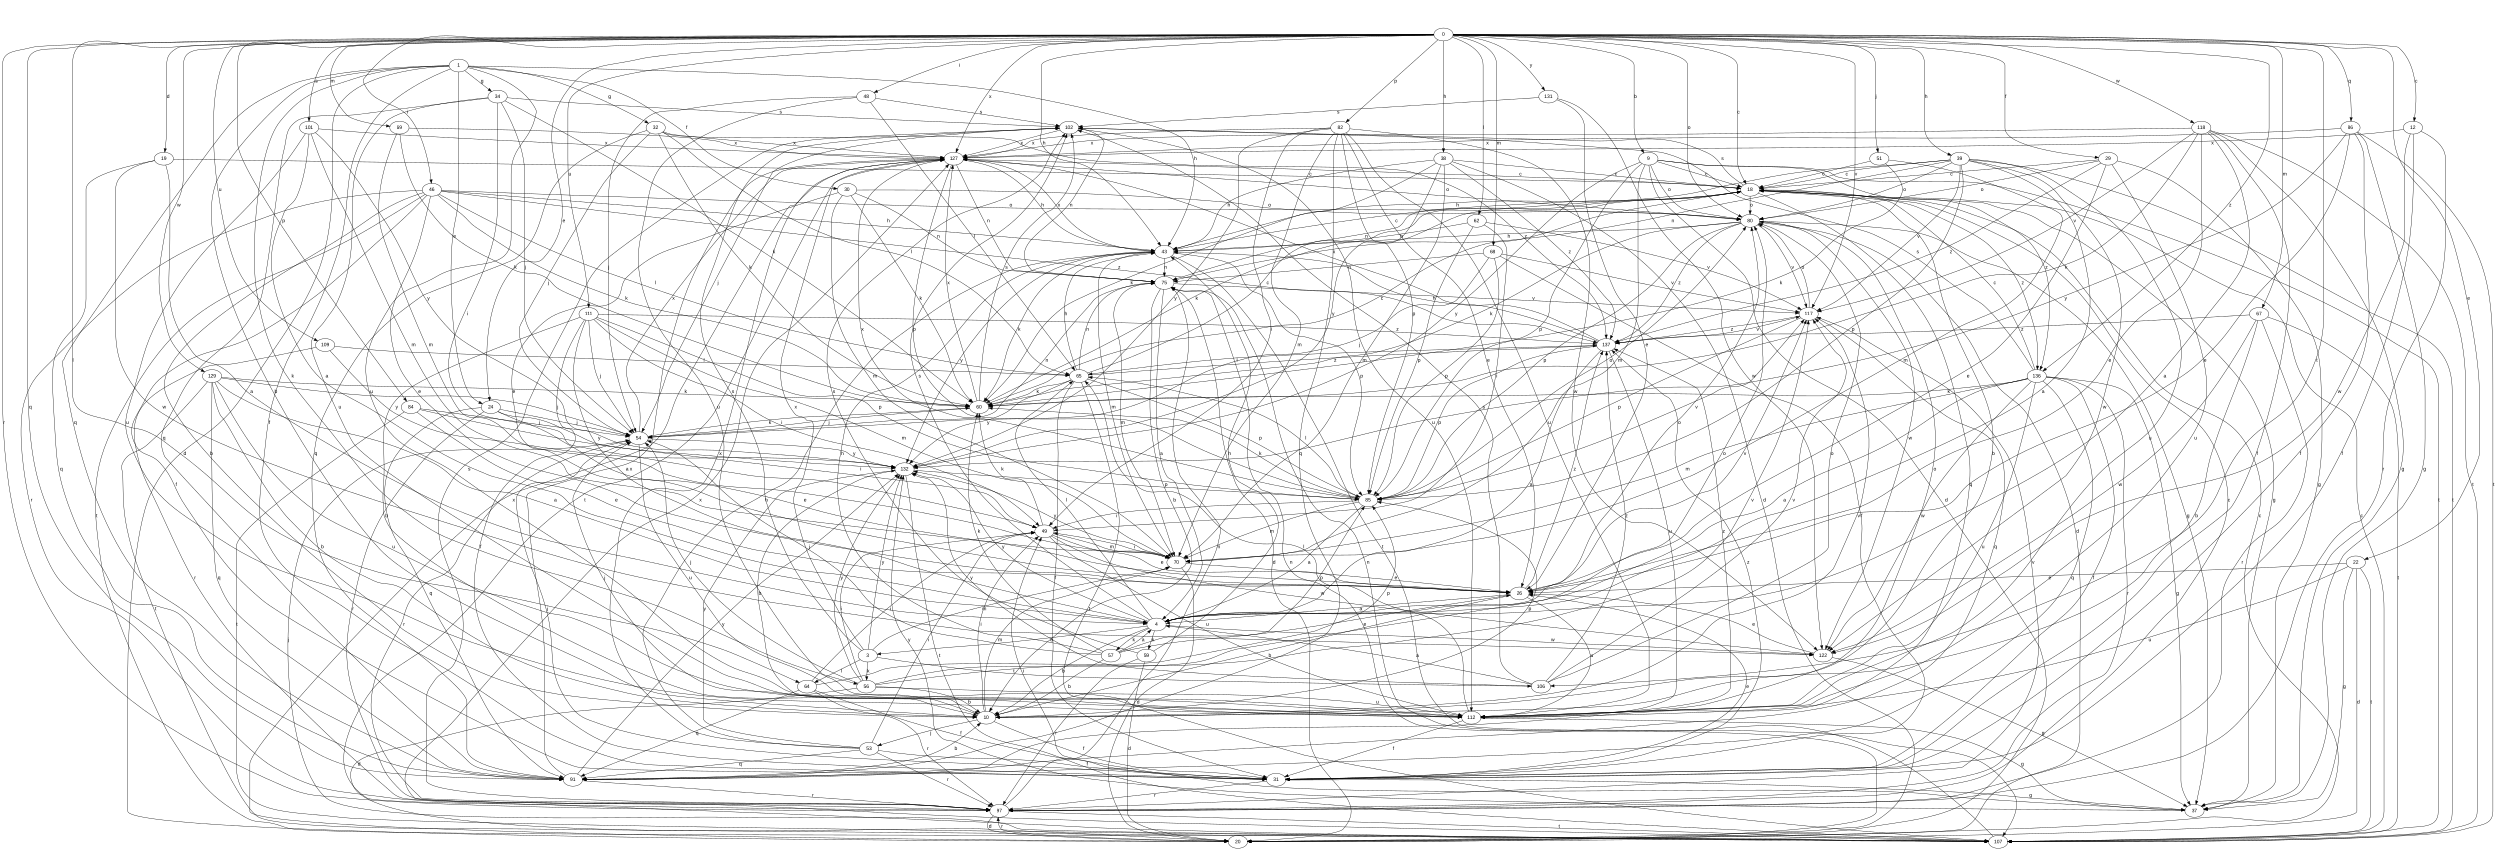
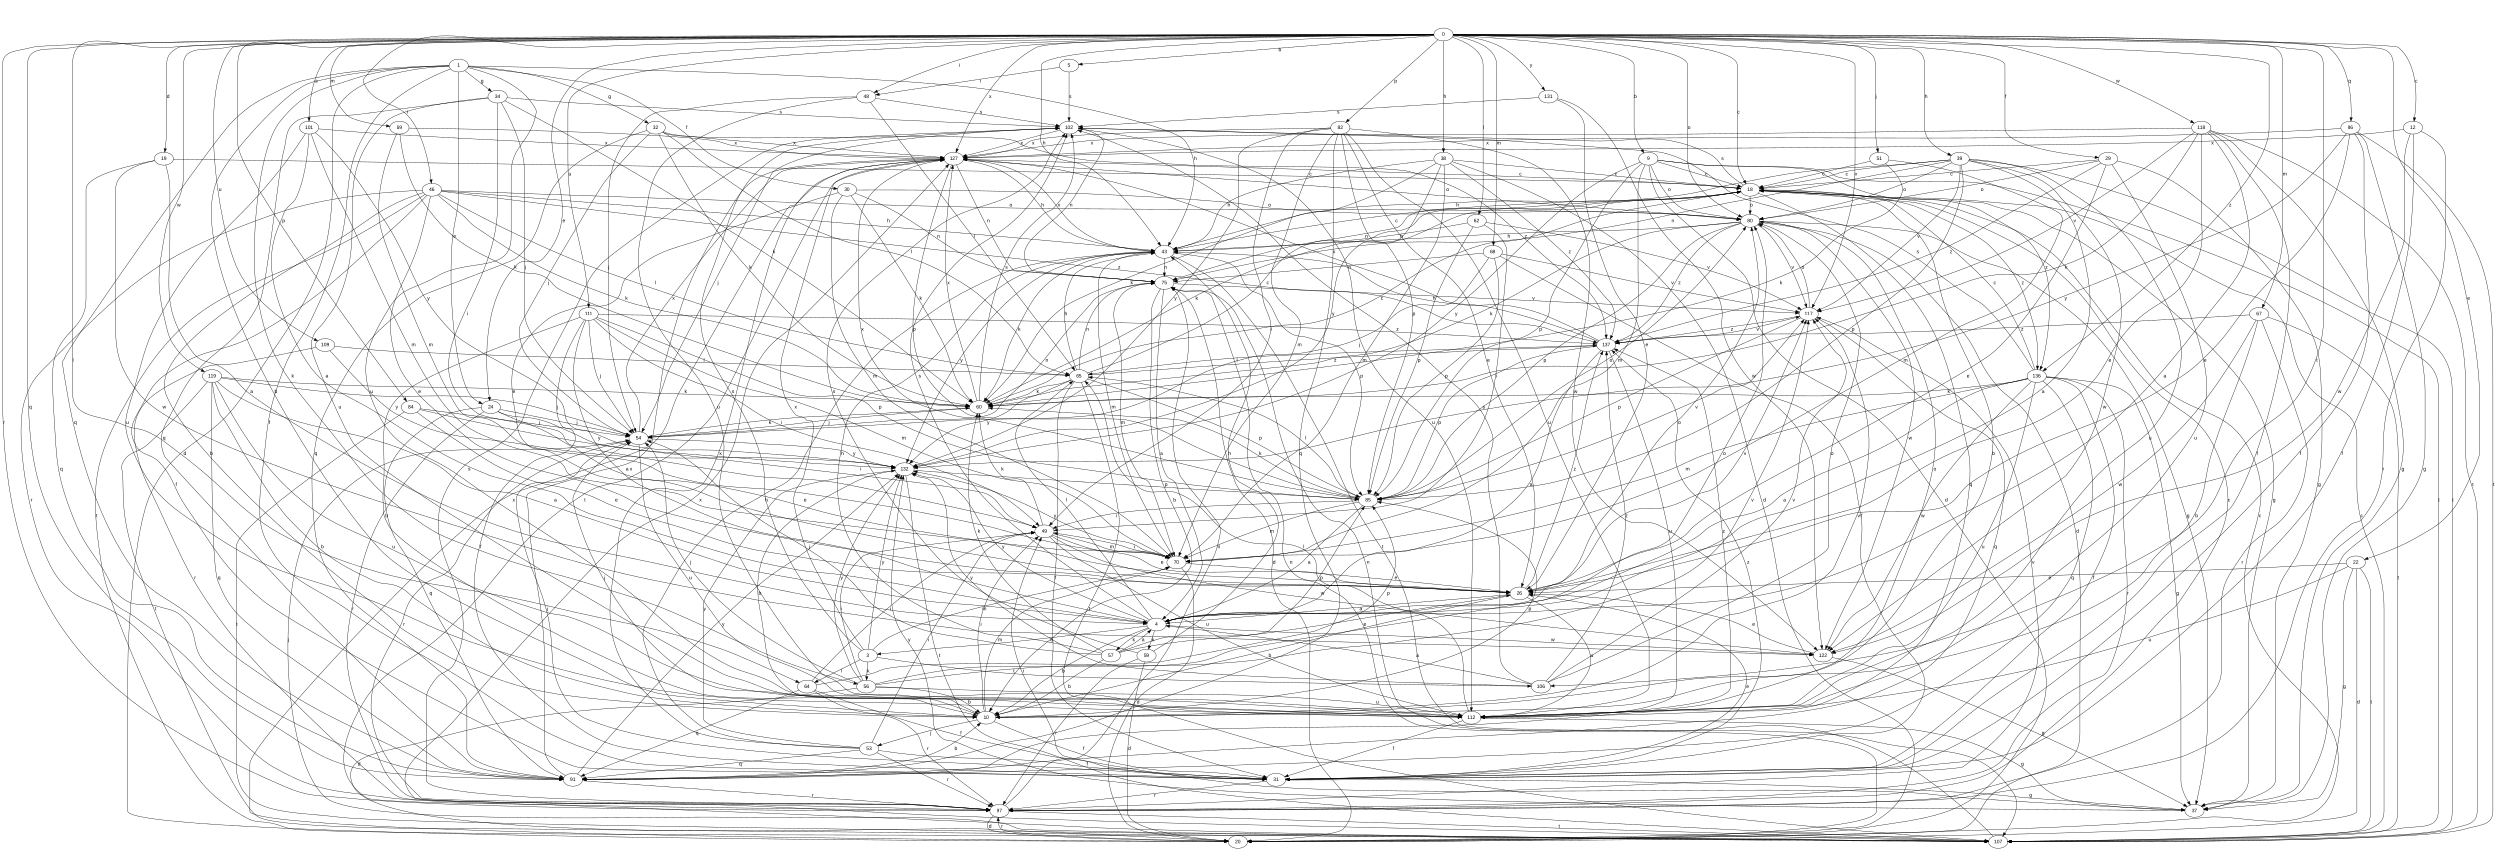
node "5": added
node "129": label "129" -> "119"
